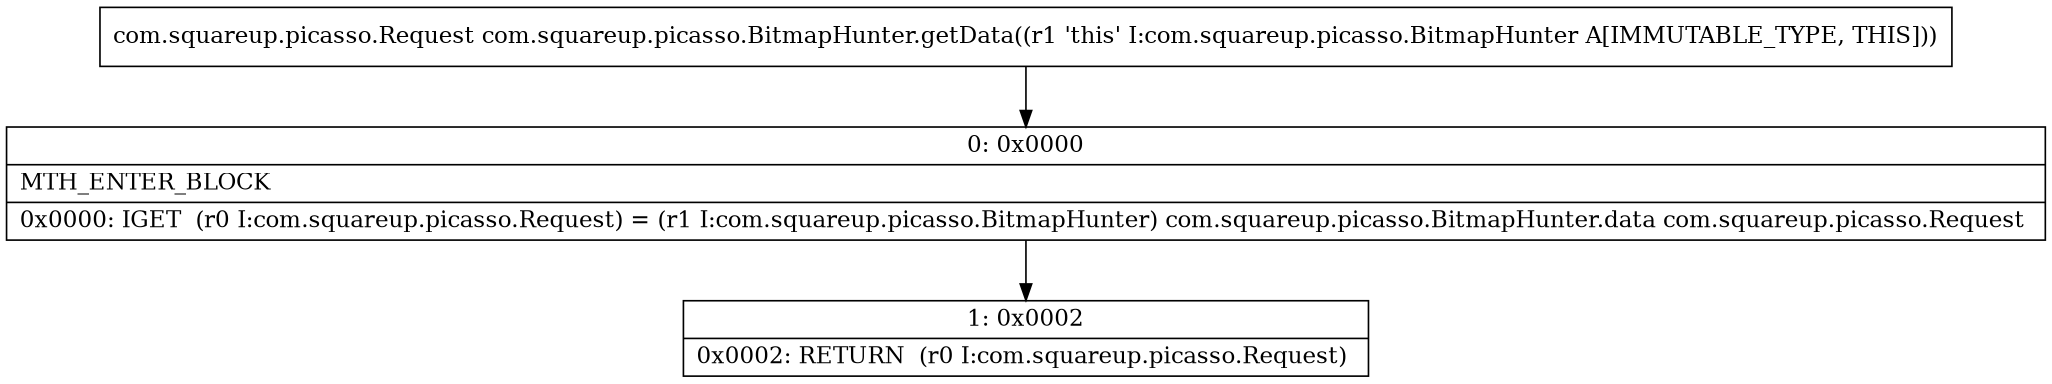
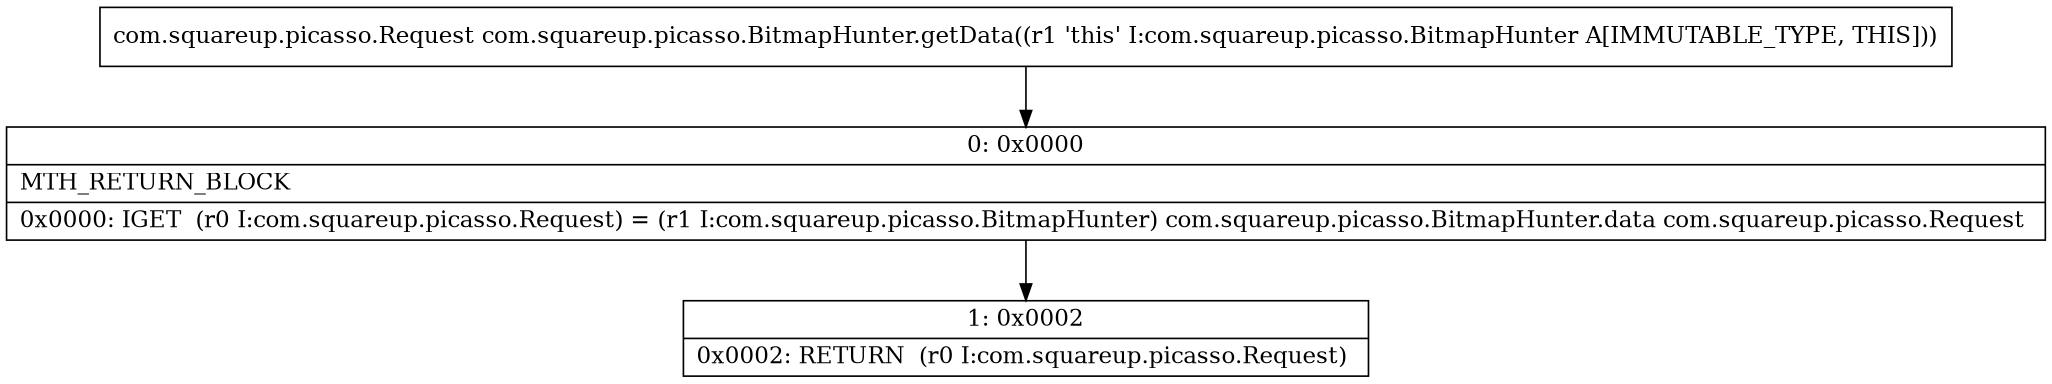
node "0: 0x0000": text "MTH_ENTER_BLOCK" -> "MTH_RETURN_BLOCK"
